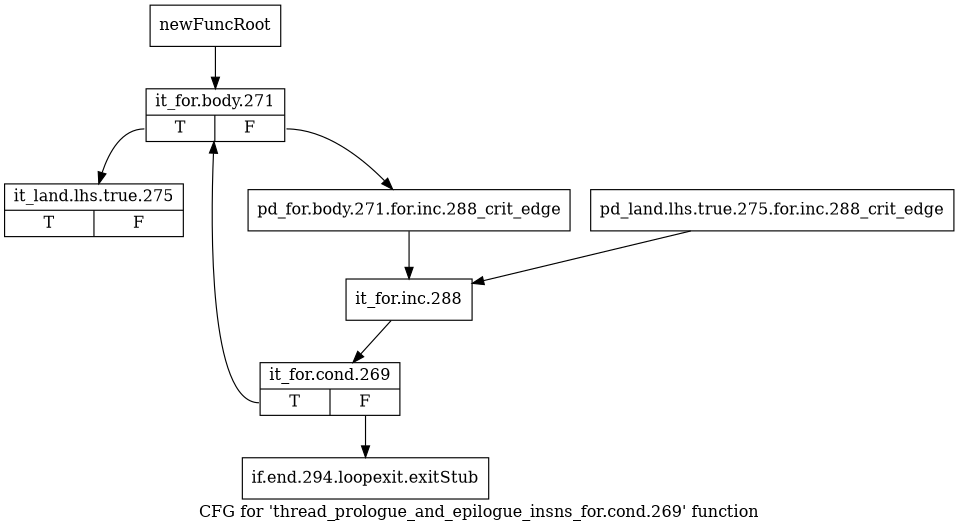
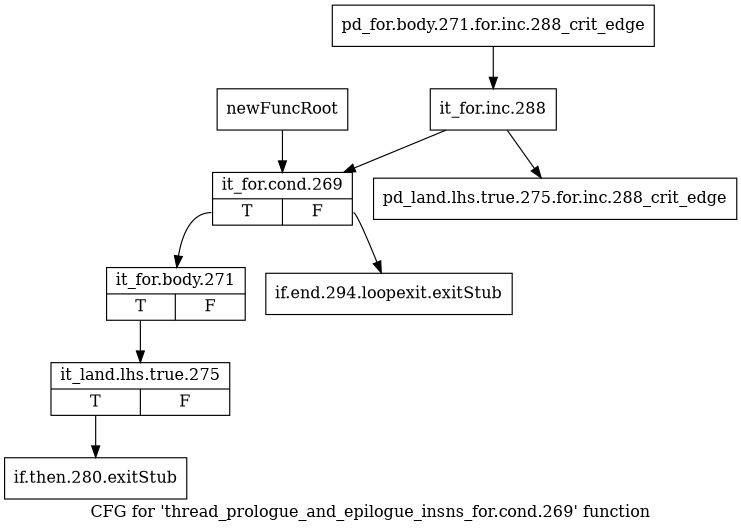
edge "newFuncRoot" -> "it_for.body.271": now "newFuncRoot" -> "it_for.cond.269"
edge "it_for.body.271" -> "pd_for.body.271.for.inc.288_crit_edge": removed
edge "pd_land.lhs.true.275.for.inc.288_crit_edge" -> "it_for.inc.288": reversed
node "if.then.280.exitStub": added
